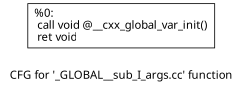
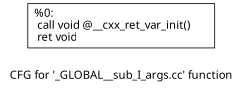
node "%0:": text "call void @__cxx_global_var_init()" -> "call void @__cxx_ret_var_init()"
